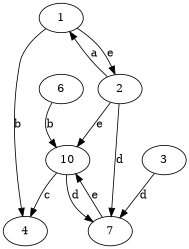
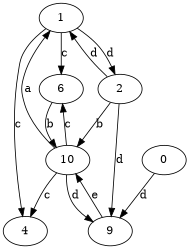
edge "1" -> "6": added, label "c"
edge "2" -> "1": label "a" -> "d"
edge "1" -> "2": label "e" -> "d"
edge "10" -> "1": added, label "a"
edge "1" -> "4": label "b" -> "c"
edge "2" -> "10": label "e" -> "b"
edge "10" -> "6": added, label "c"
node "3": label "3" -> "0"
node "7": label "7" -> "9"
